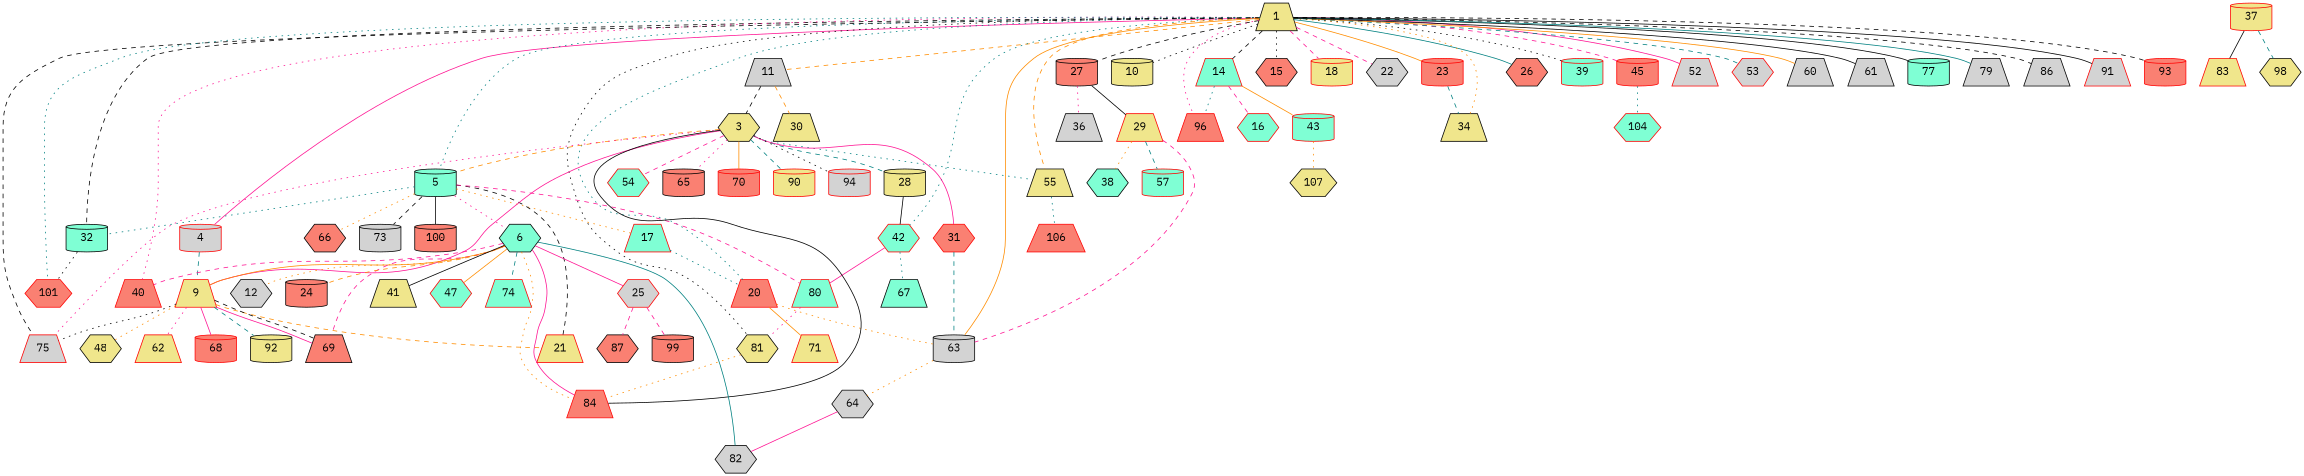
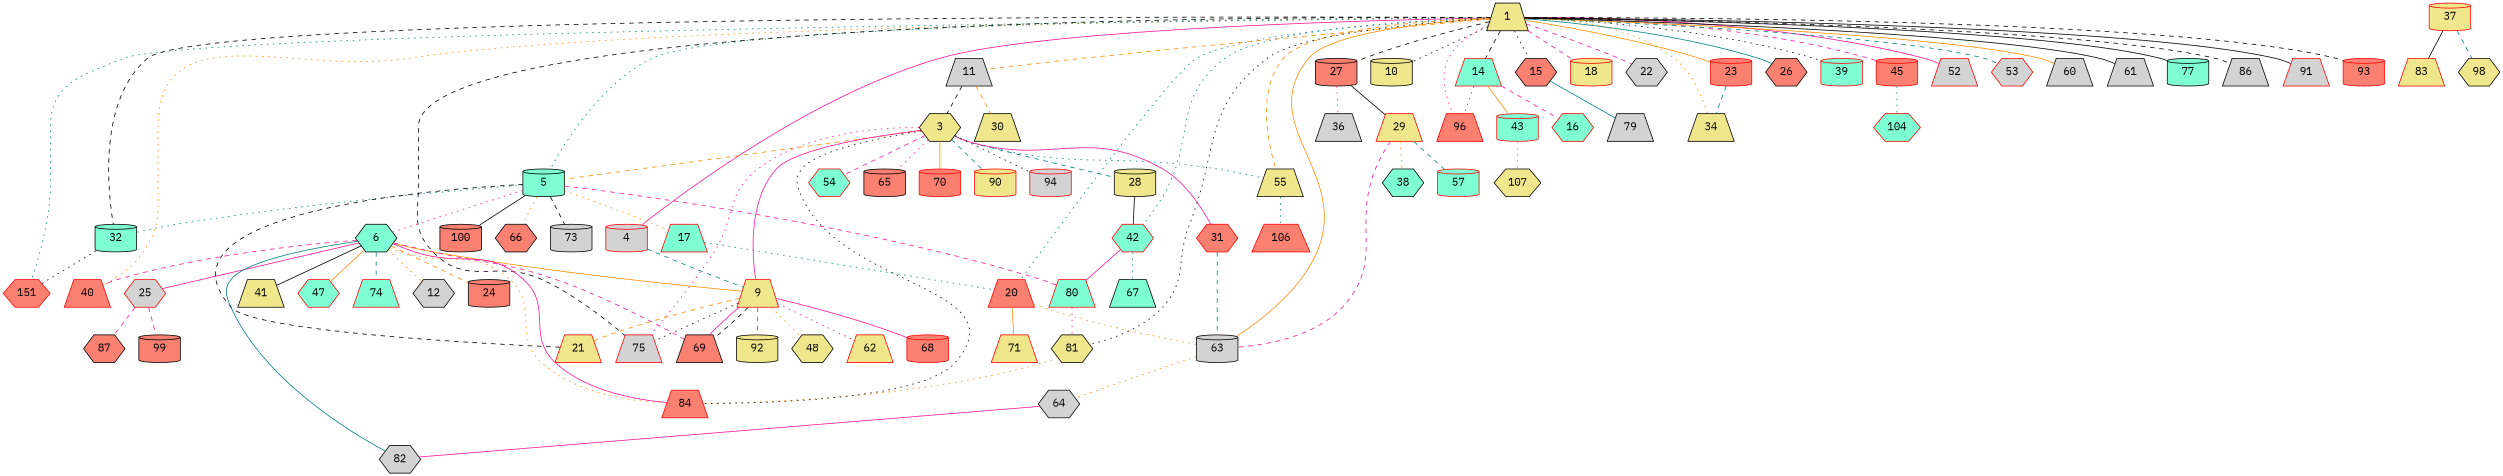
edge "1" -- "79": now "15" -- "79"
edge "1" -- "40": color deeppink -> darkorange
edge "3" -- "84": style solid -> dotted
node "101": label "101" -> "151"
